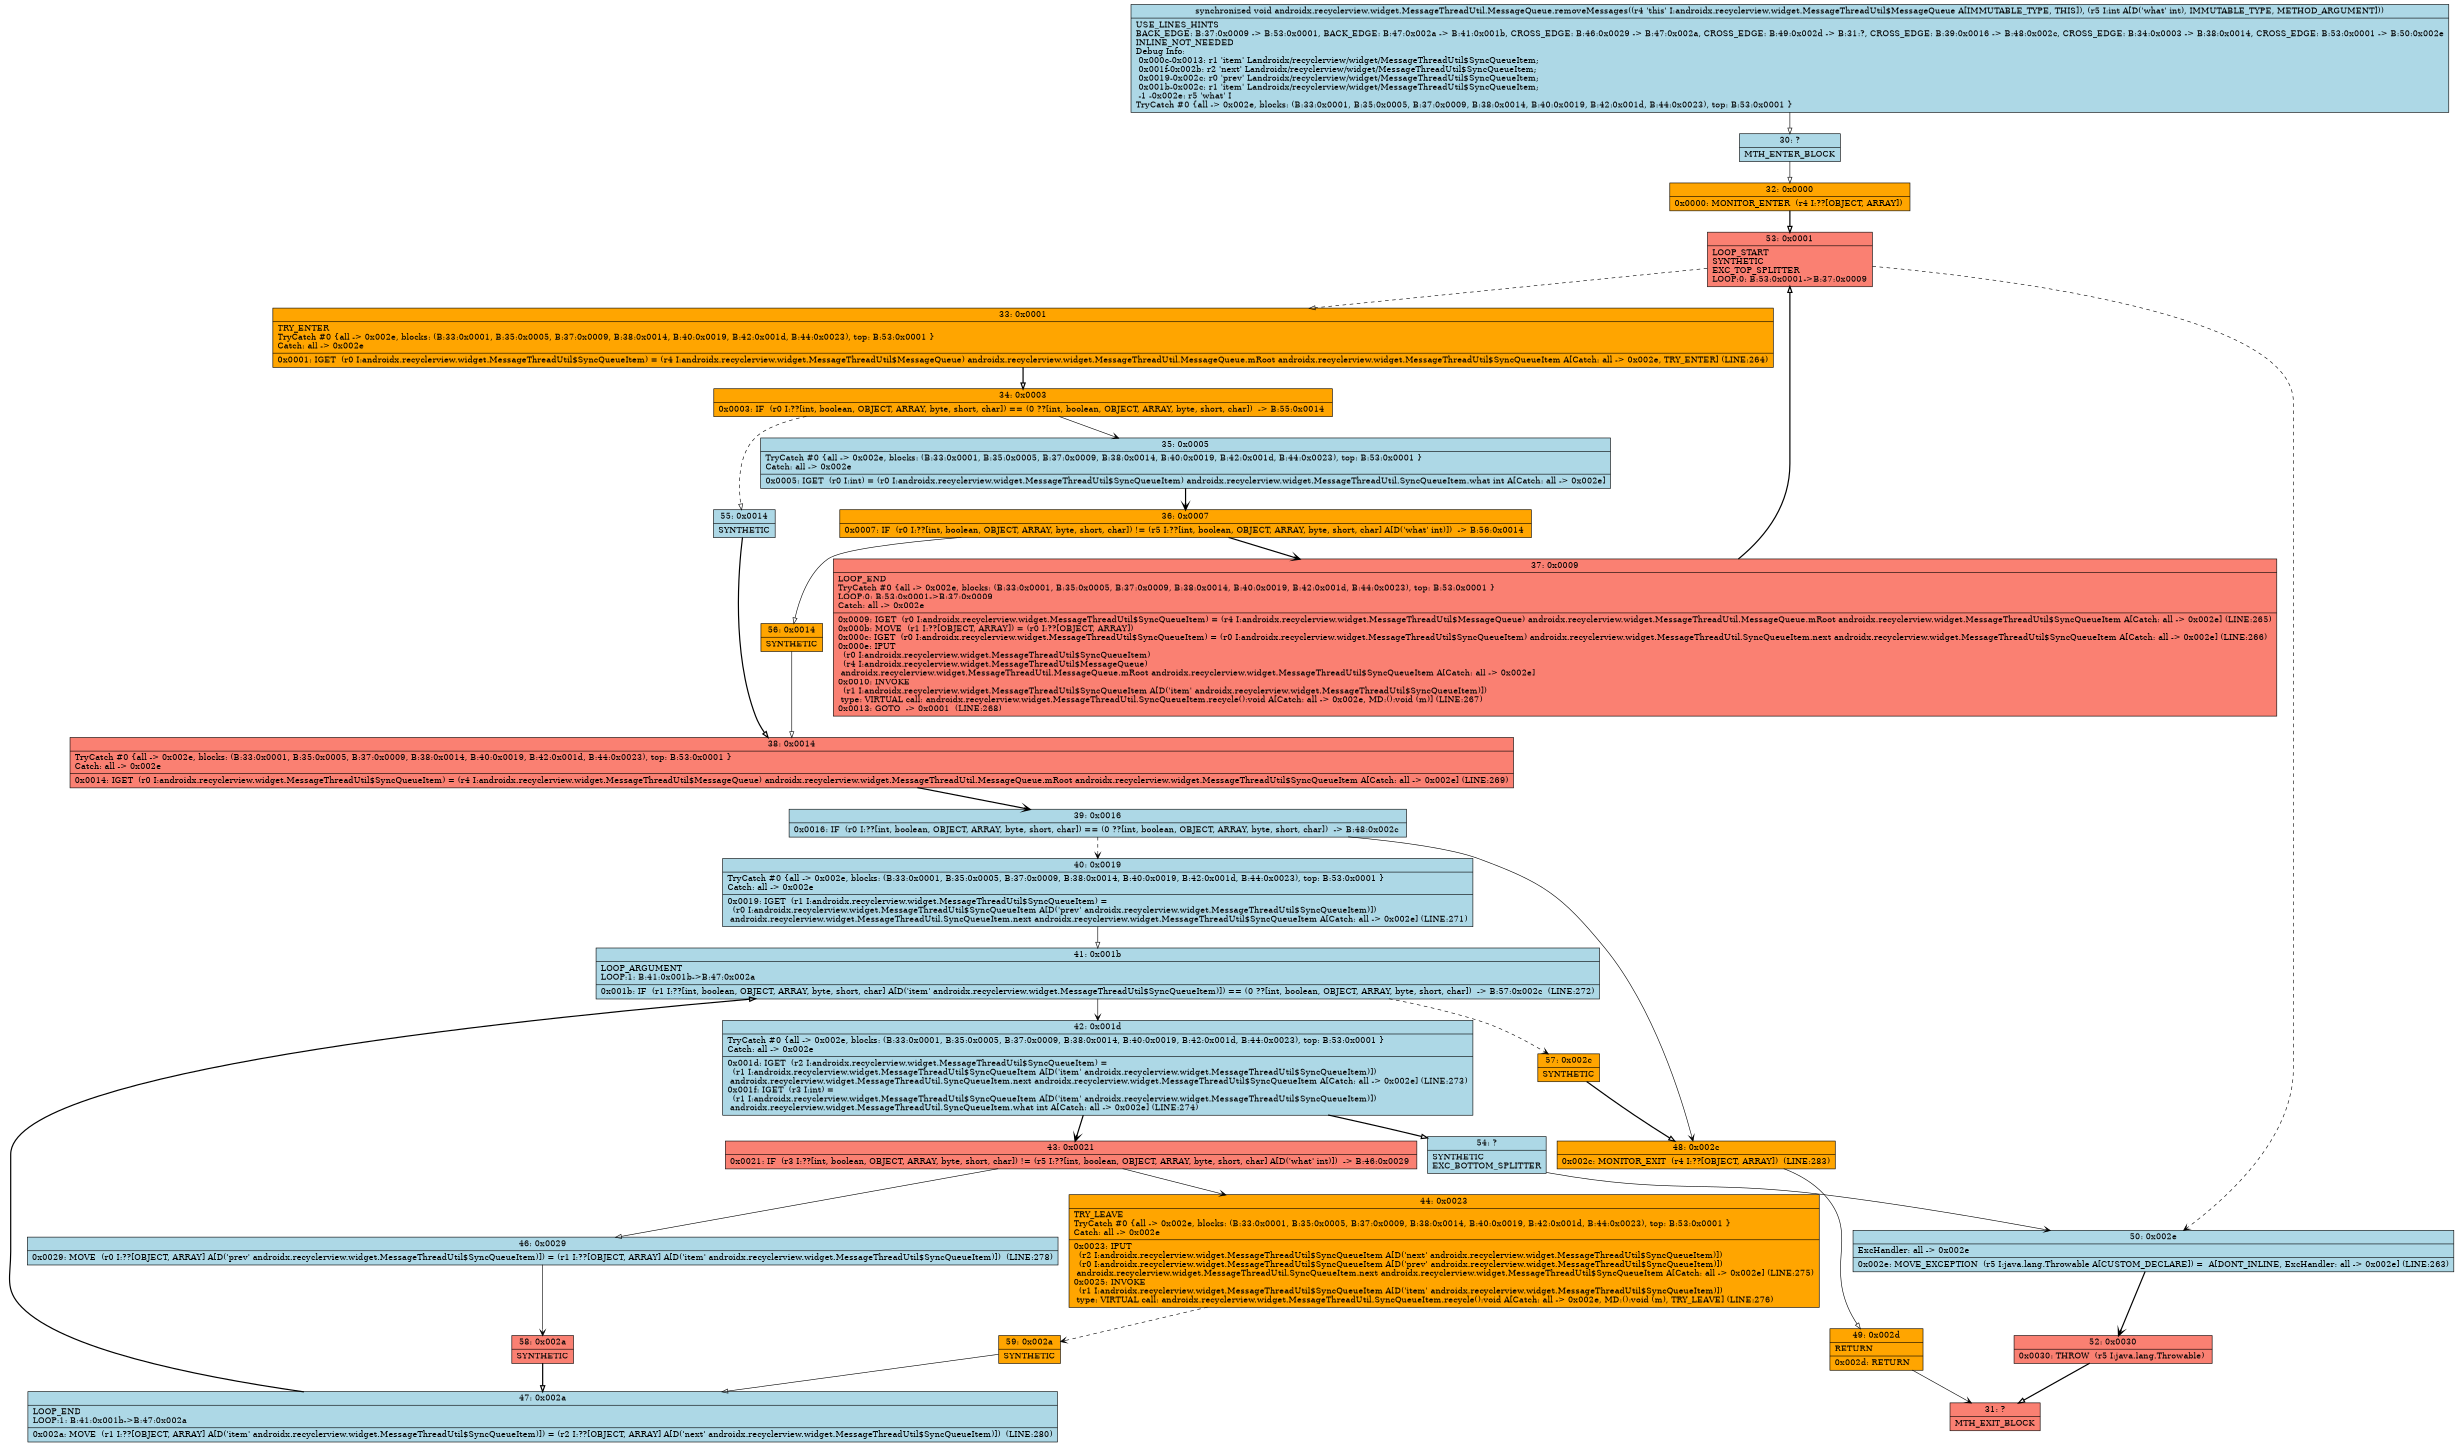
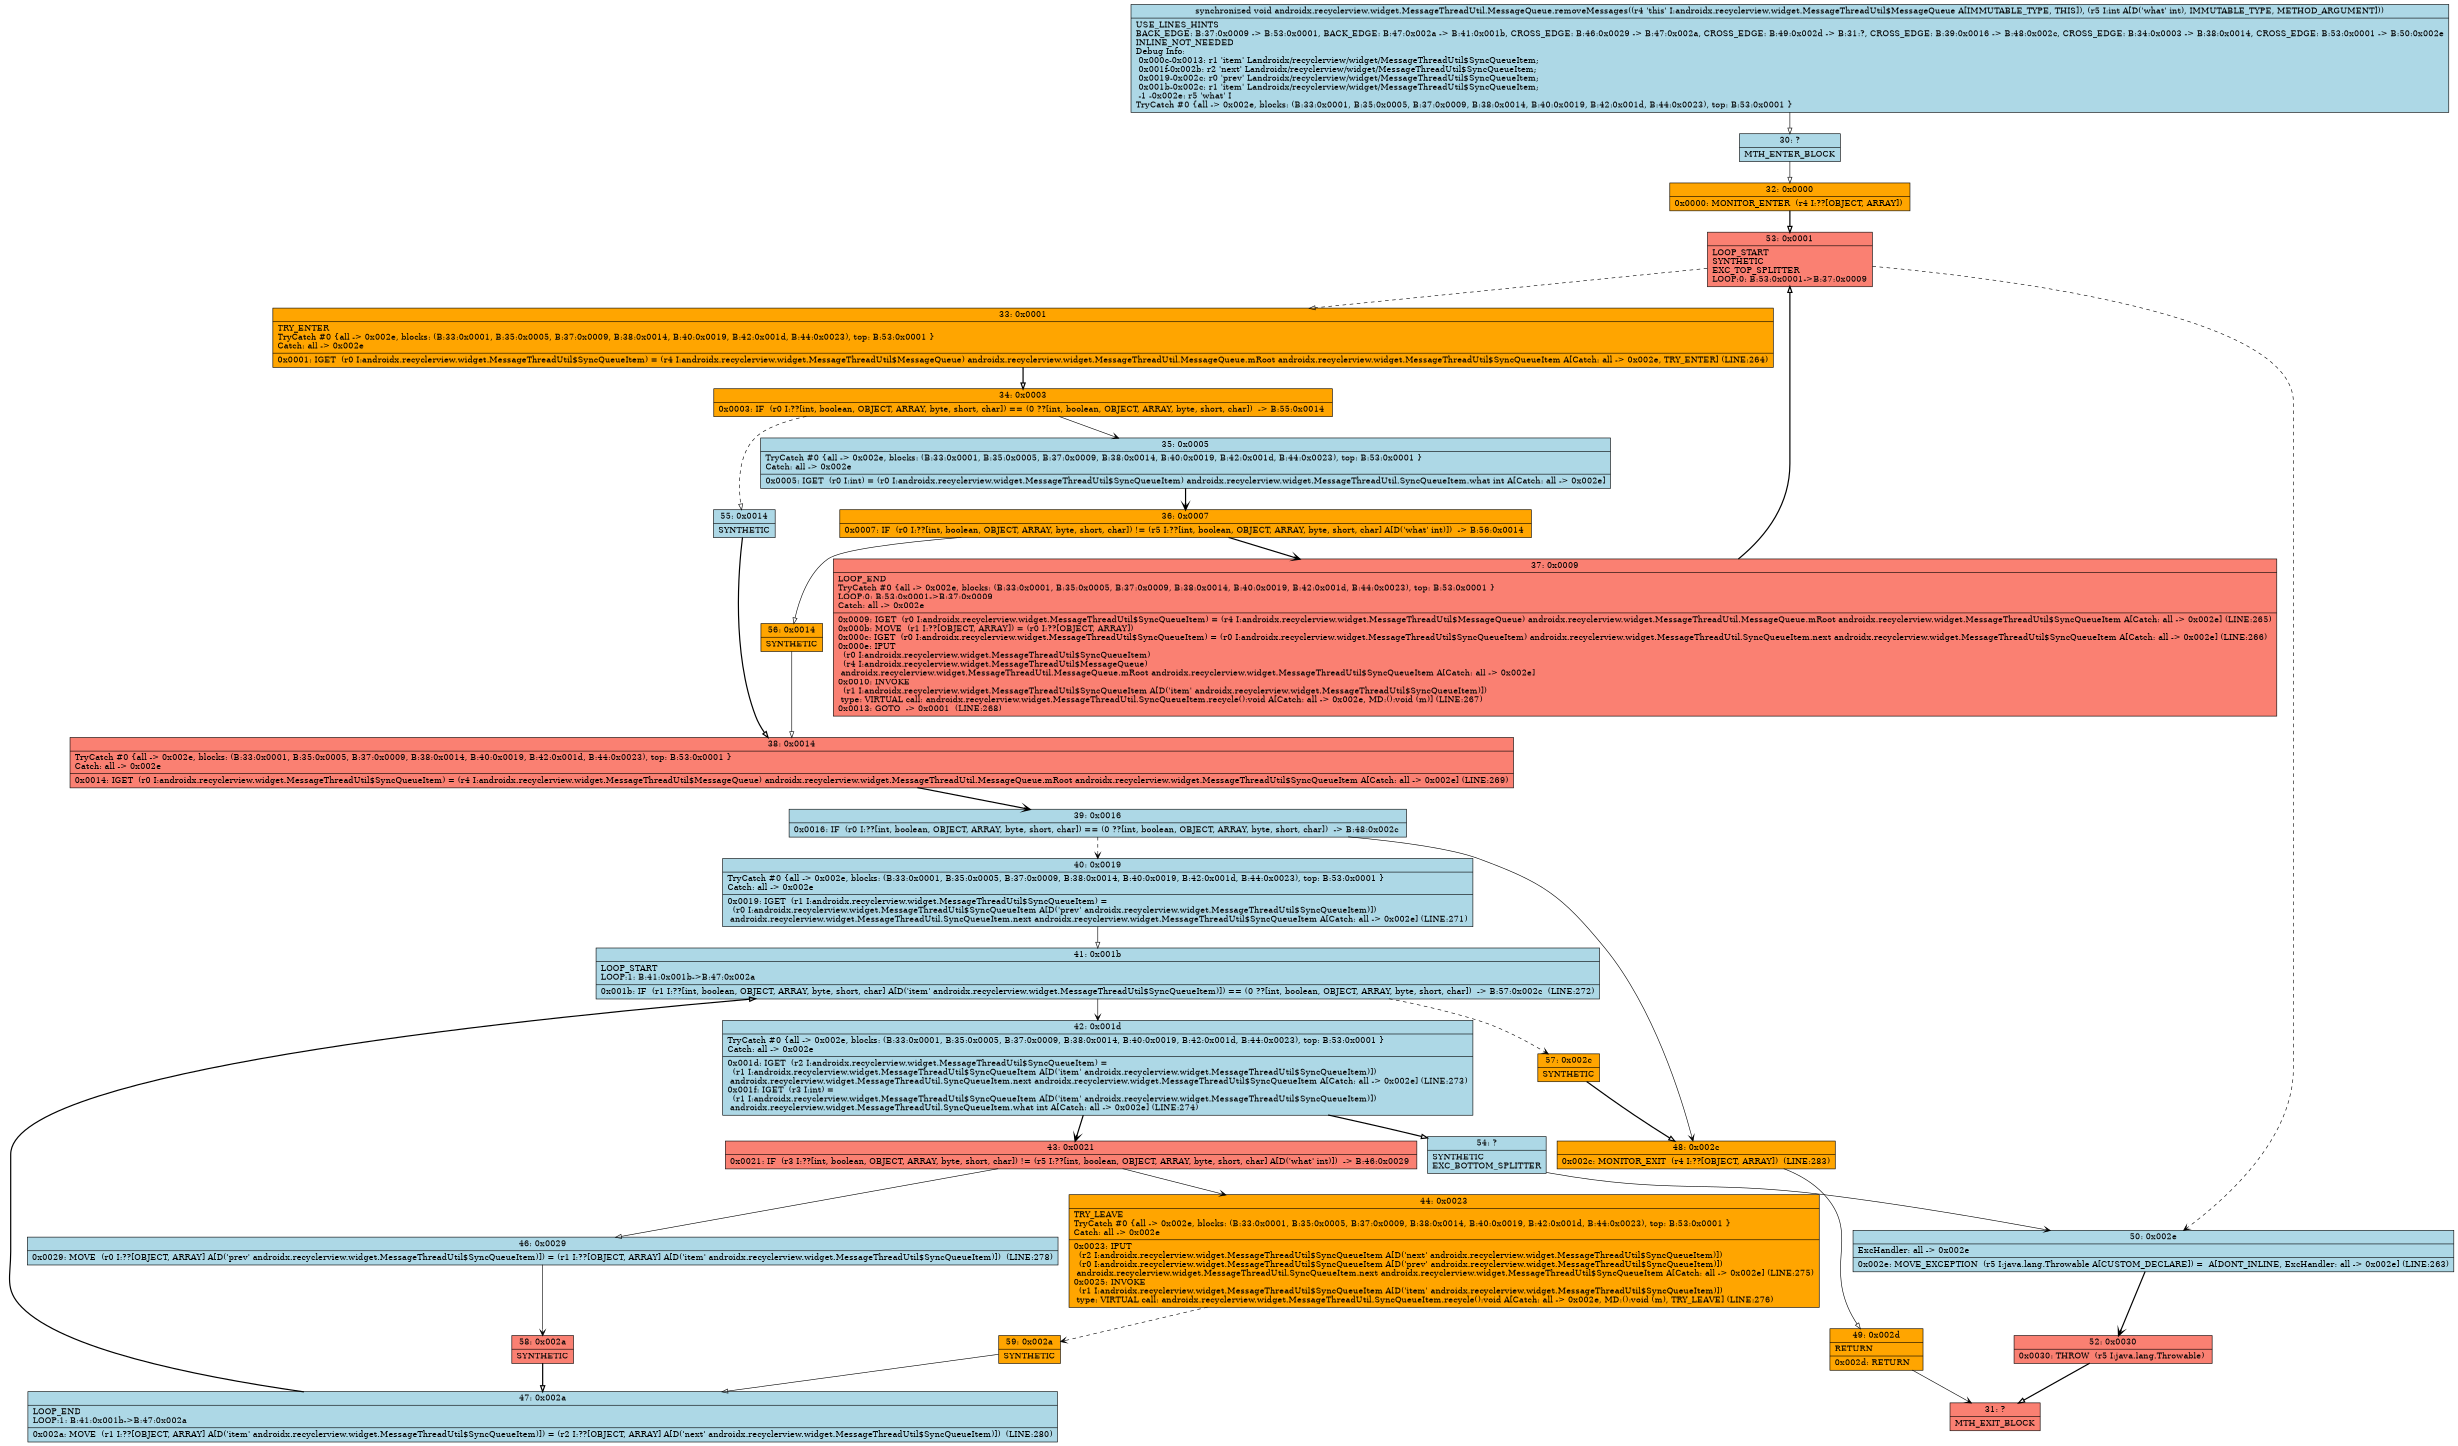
node "41: 0x001b": text "LOOP_ARGUMENT" -> "LOOP_START"
